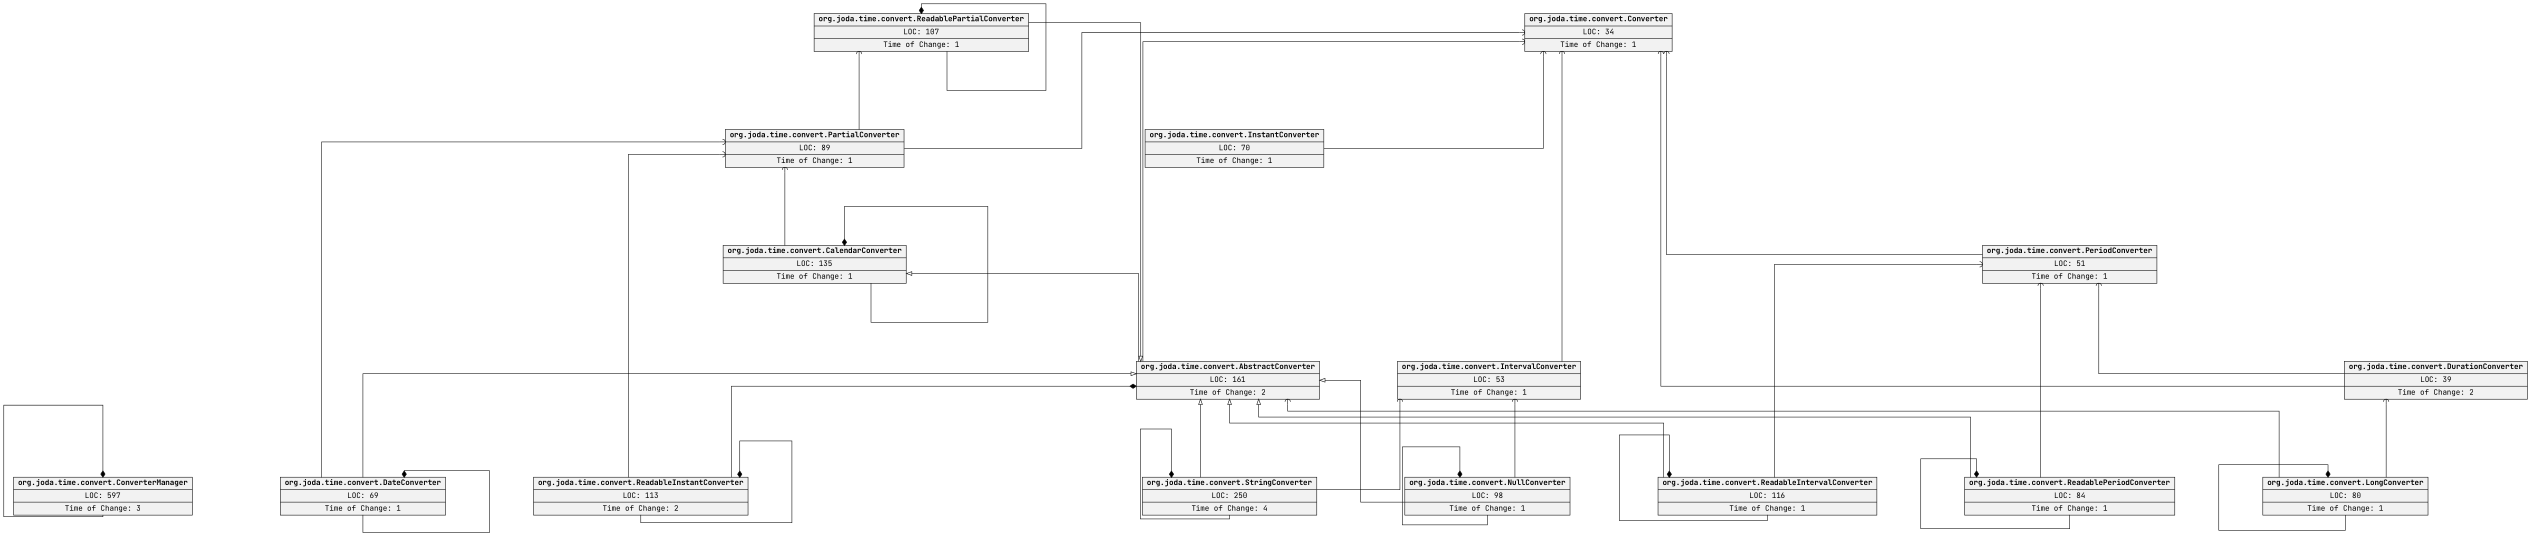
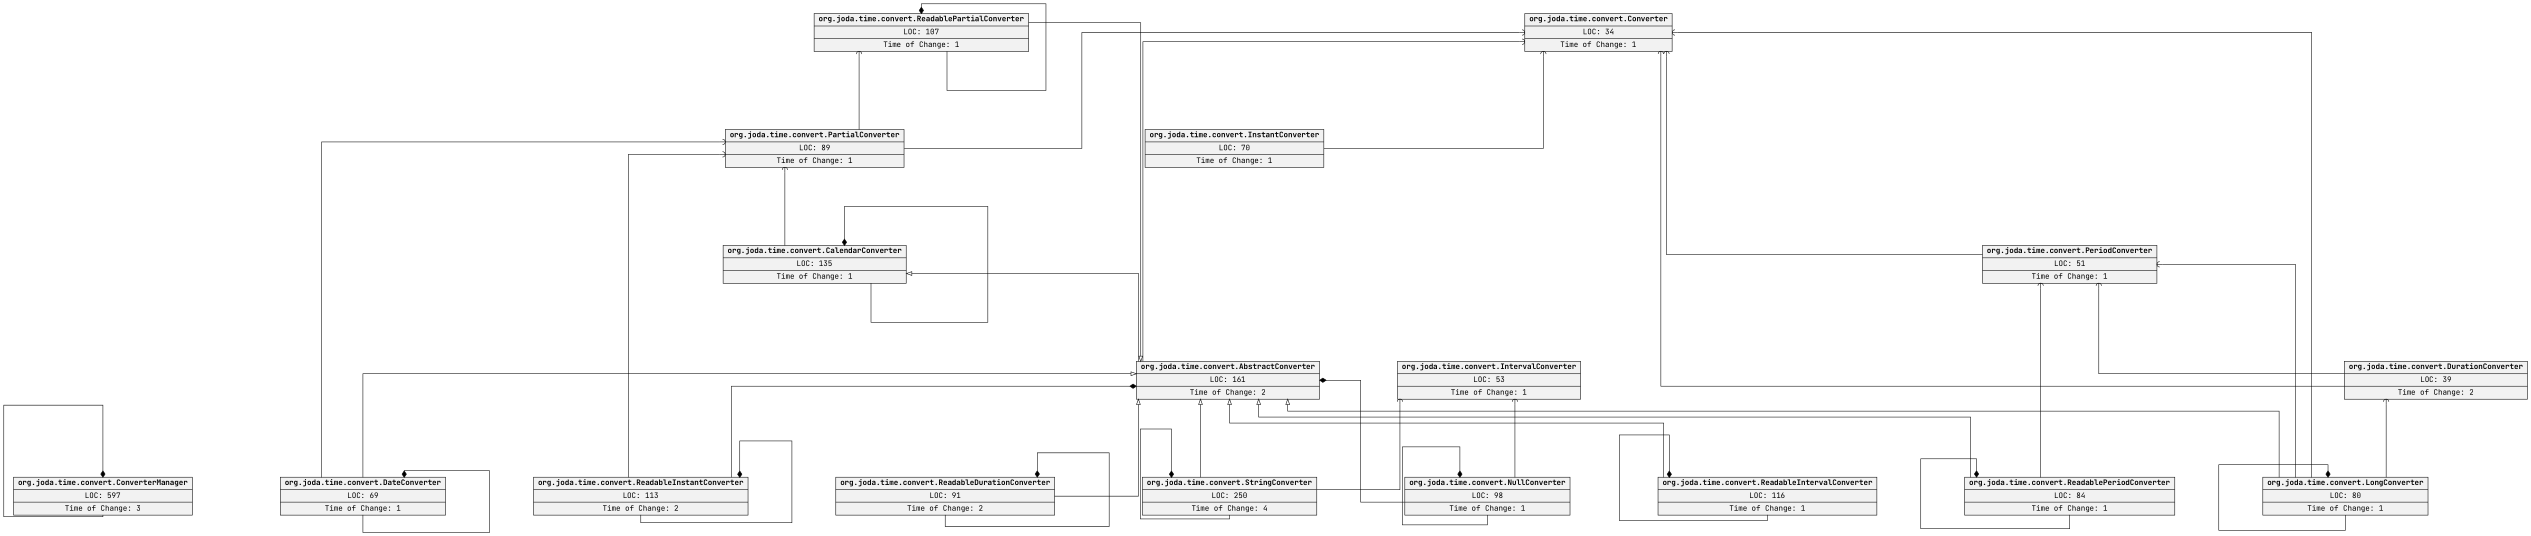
edge "org.joda.time.convert.IntervalConverter" -> "org.joda.time.convert.Converter": now "org.joda.time.convert.LongConverter" -> "org.joda.time.convert.Converter"
edge "org.joda.time.convert.ReadableIntervalConverter" -> "org.joda.time.convert.PeriodConverter": now "org.joda.time.convert.LongConverter" -> "org.joda.time.convert.PeriodConverter"
edge "org.joda.time.convert.LongConverter" -> "org.joda.time.convert.AbstractConverter": arrowhead curve -> onormal
edge "org.joda.time.convert.NullConverter" -> "org.joda.time.convert.AbstractConverter": arrowhead onormal -> diamond
node "org.joda.time.convert.ReadableDurationConverter": added
